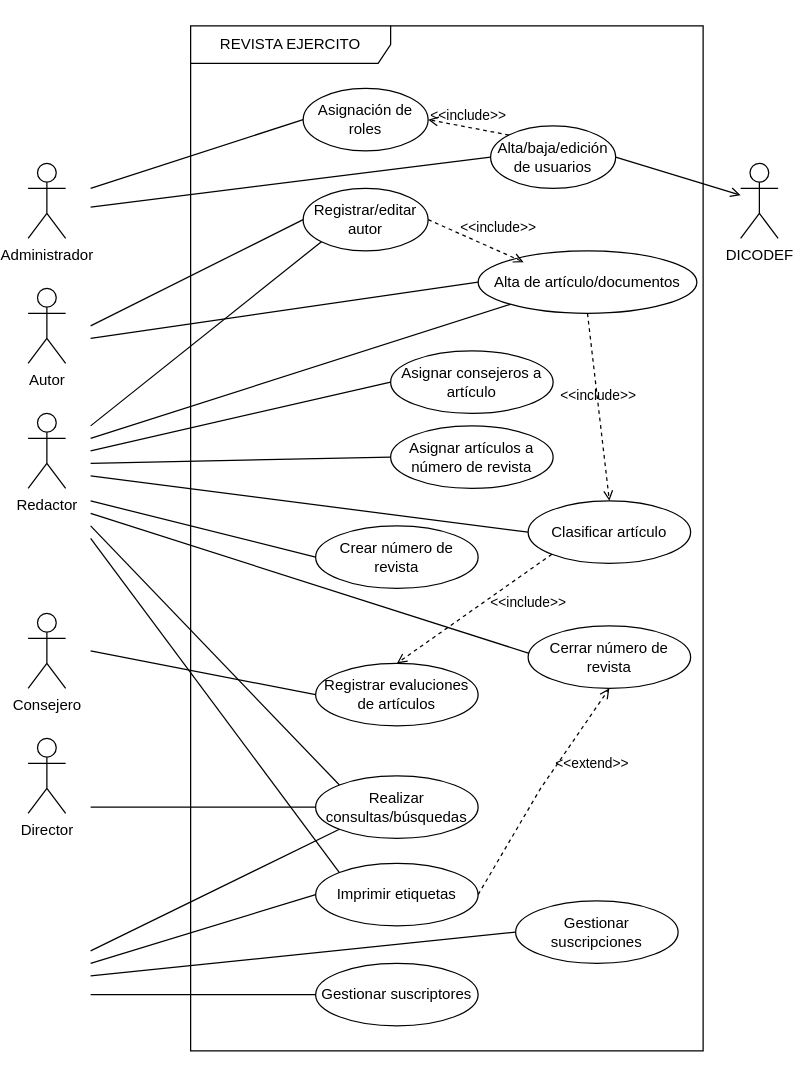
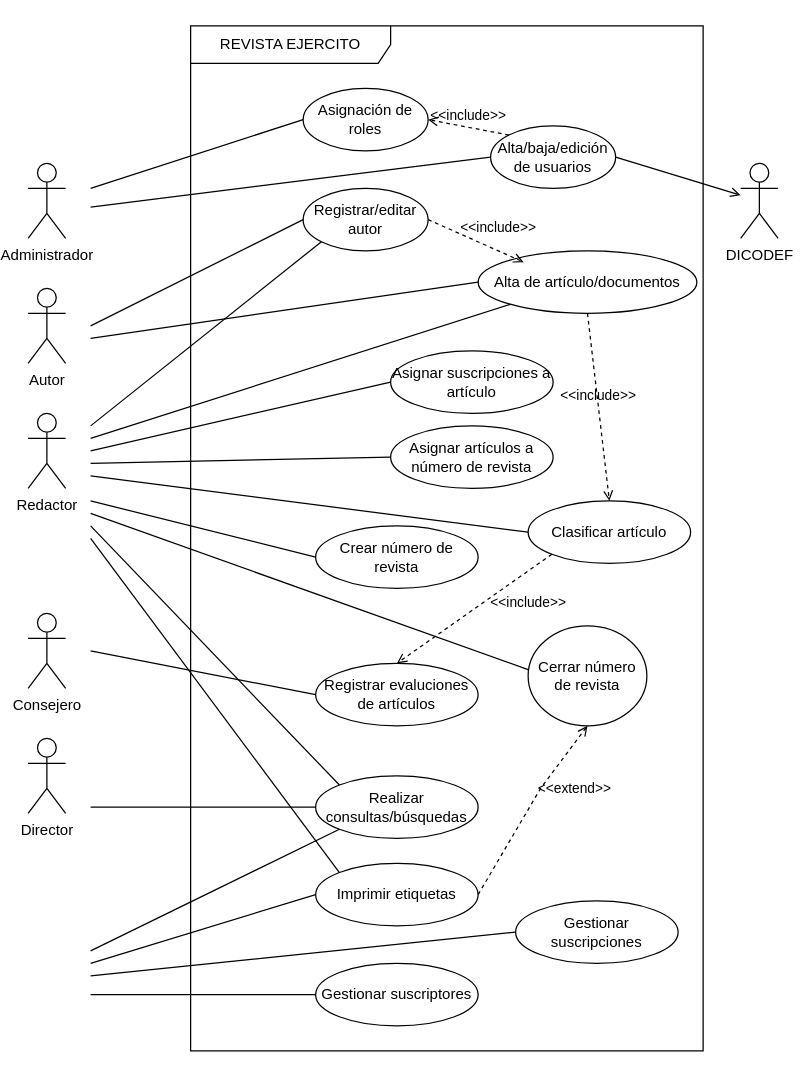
node "Asignar consejeros a artículo": label "Asignar consejeros a artículo" -> "Asignar suscripciones a artículo"
node "Cerrar número de revista": size 163x63 -> 119x100
